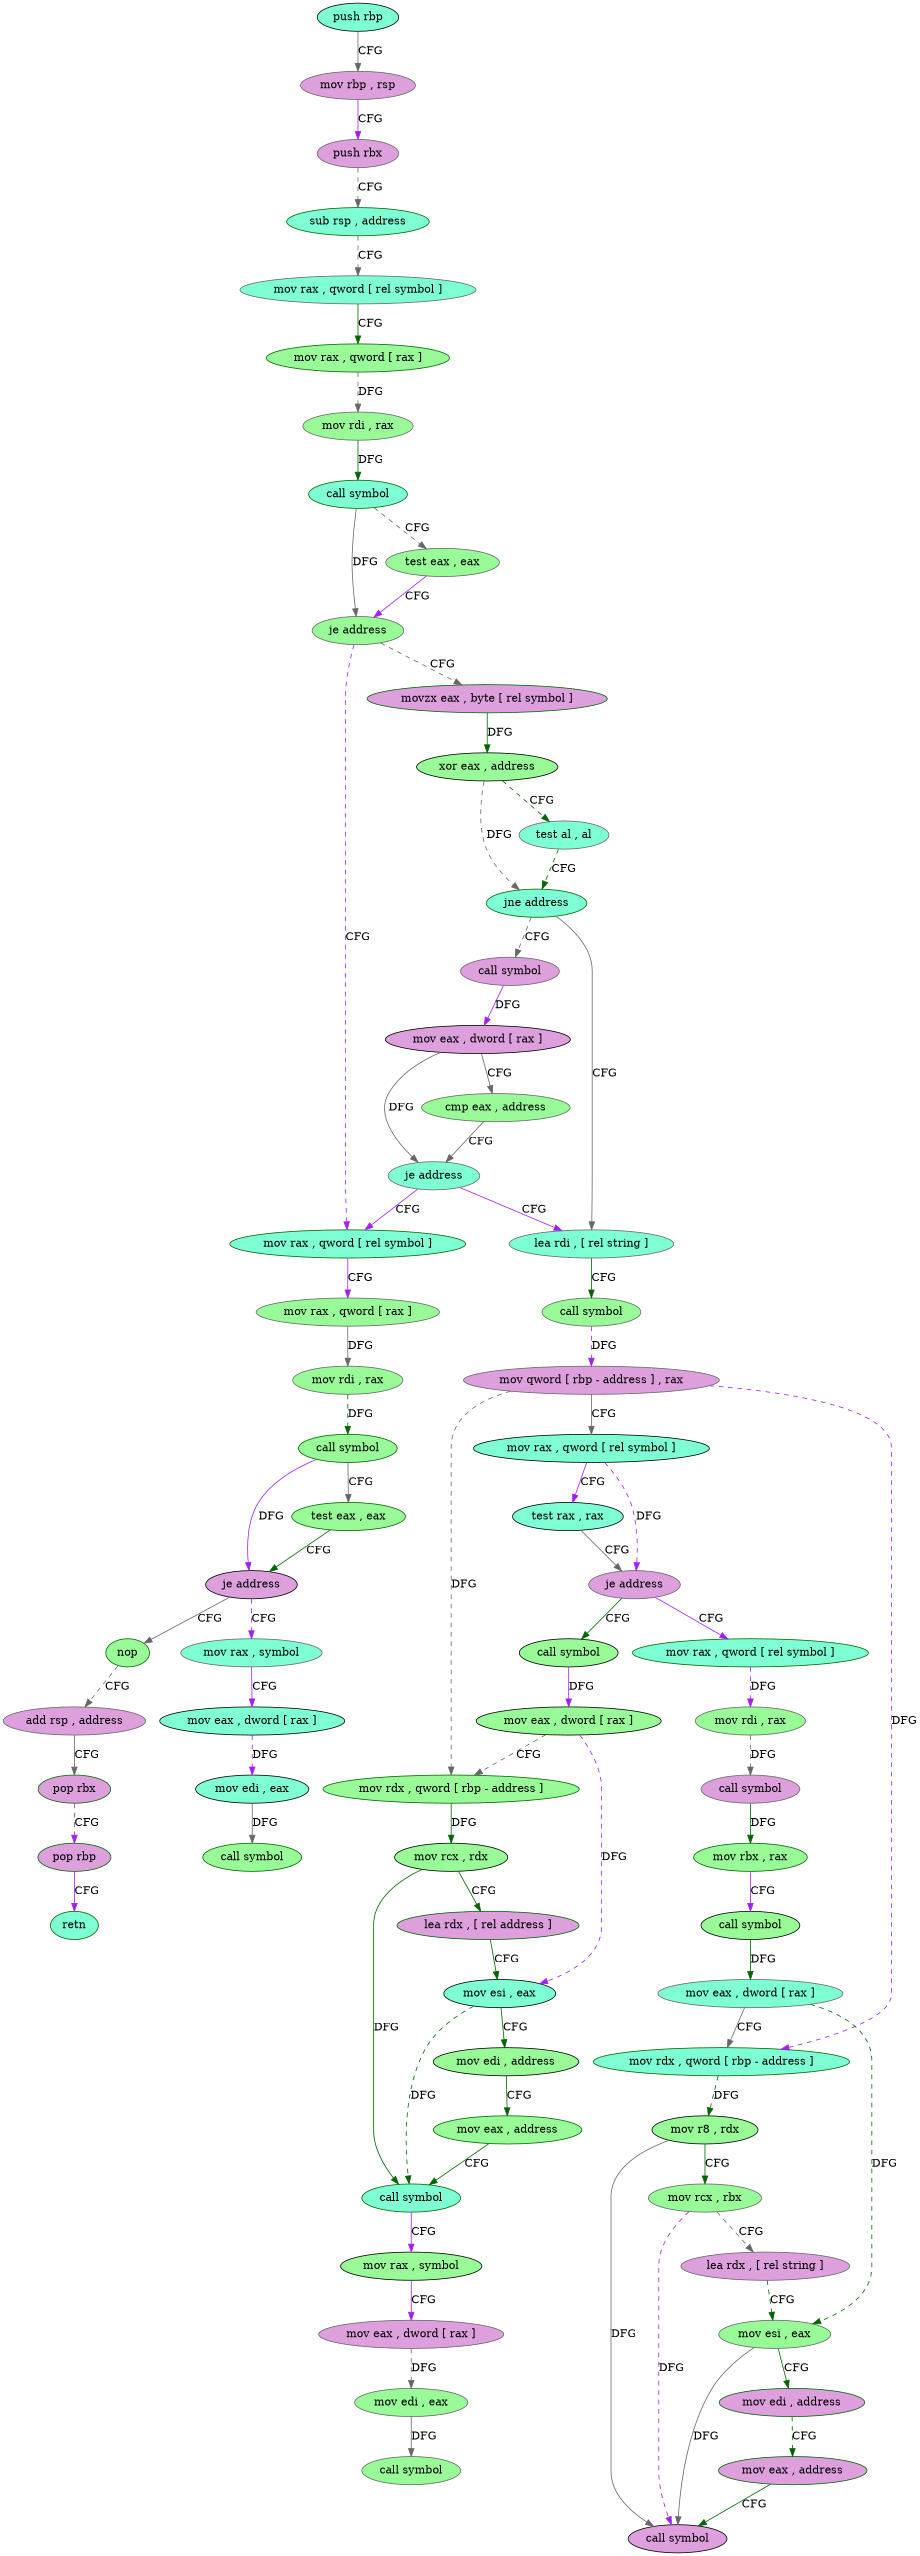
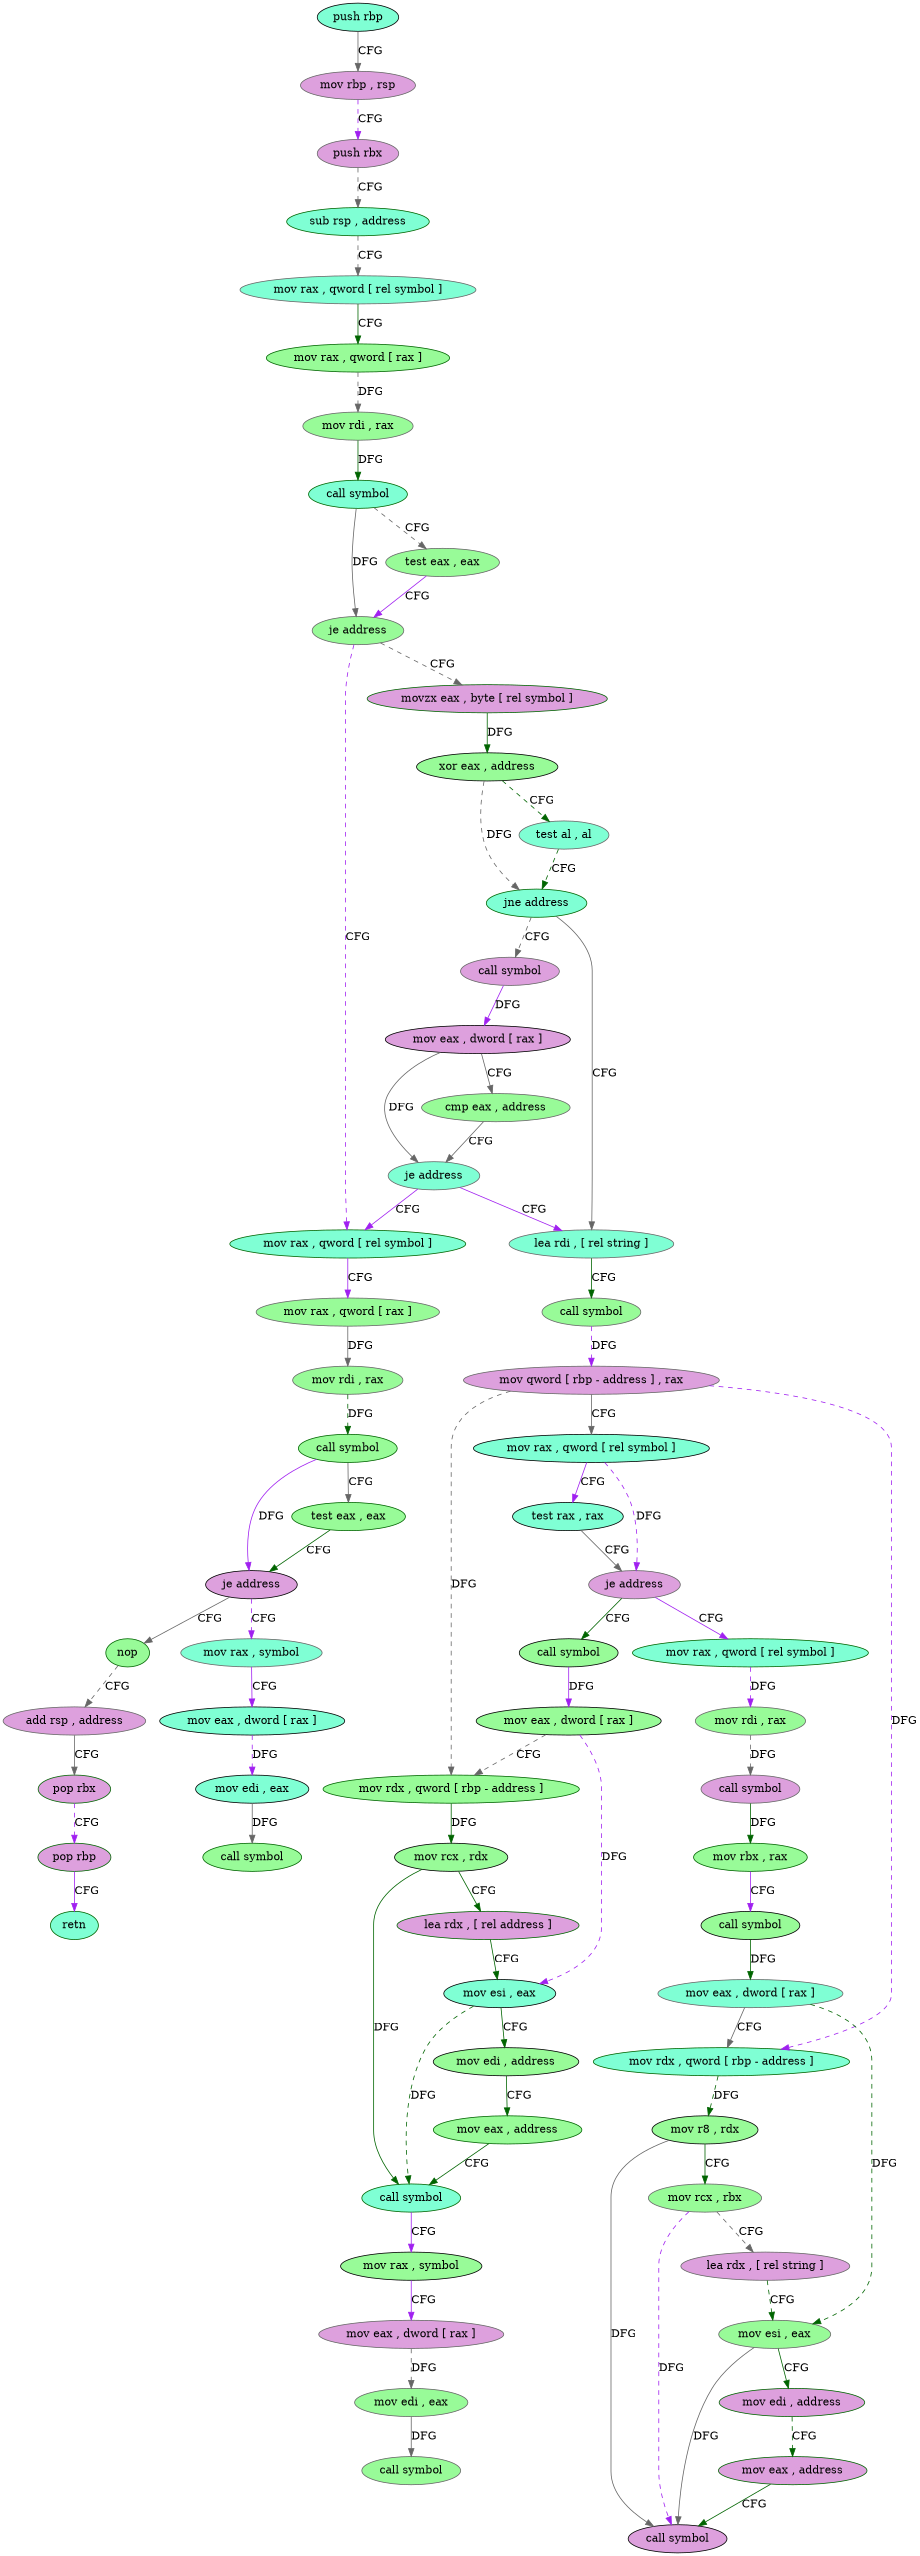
edge "mov rbp , rsp" -> "push rbx": style solid -> dashed
